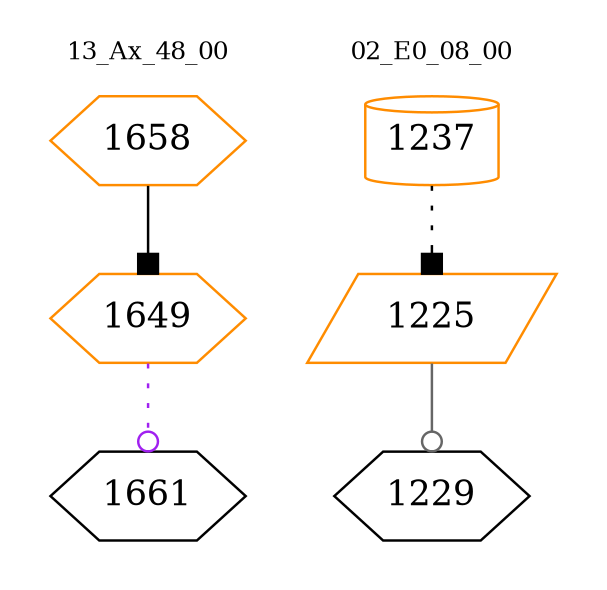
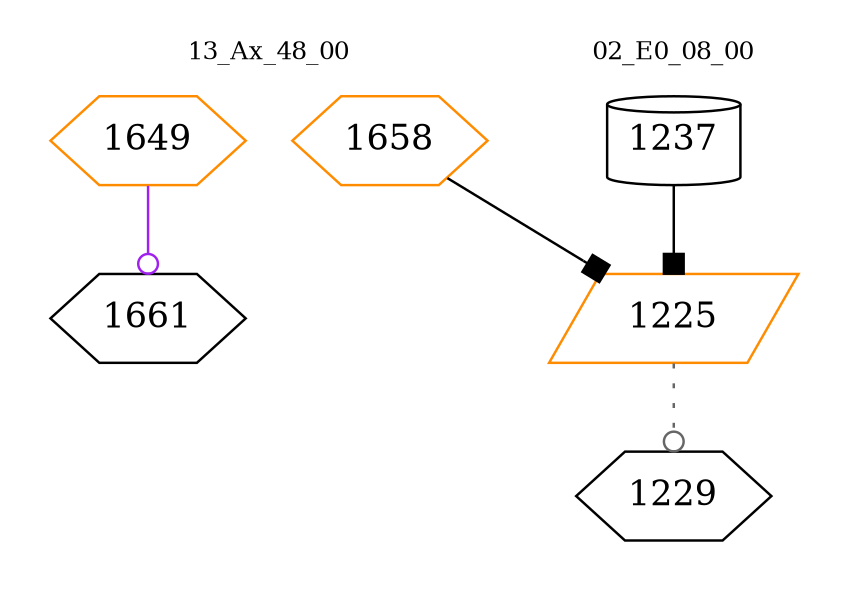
node "1237": color darkorange -> black
edge "1658" -> "1649": now "1658" -> "1225"
edge "1237" -> "1225": style dotted -> solid
edge "1649" -> "1661": style dotted -> solid
edge "1225" -> "1229": style solid -> dotted
